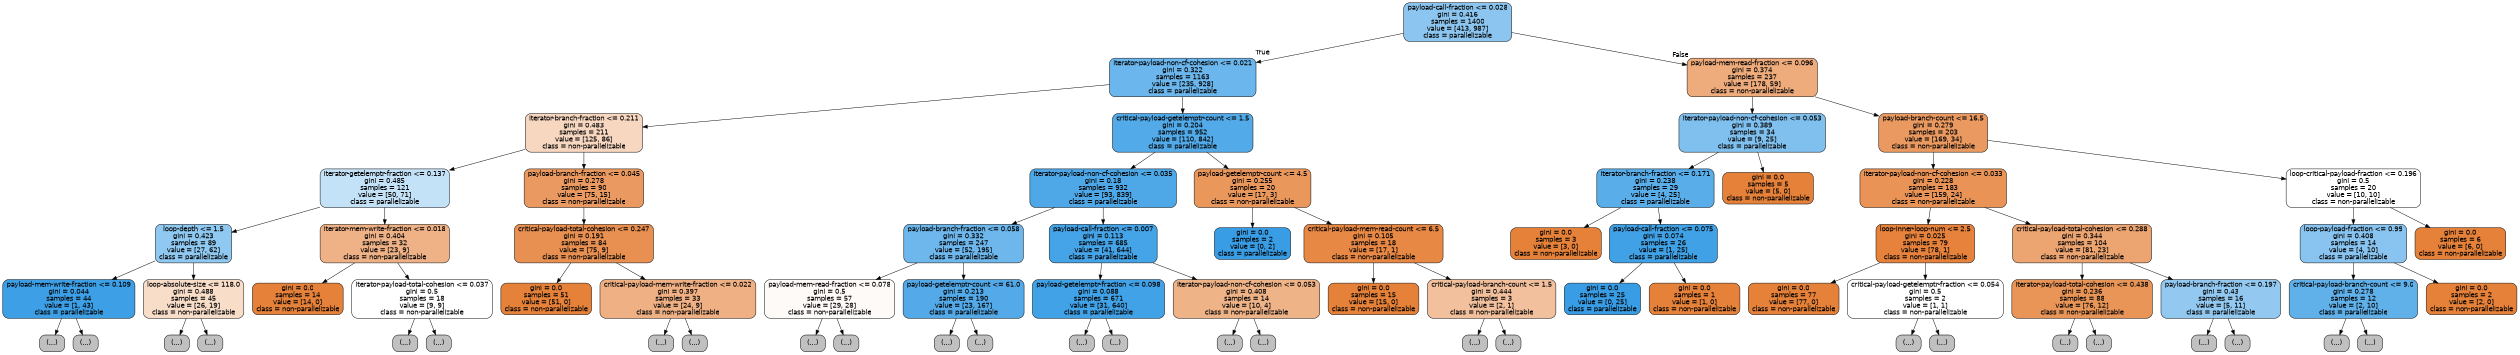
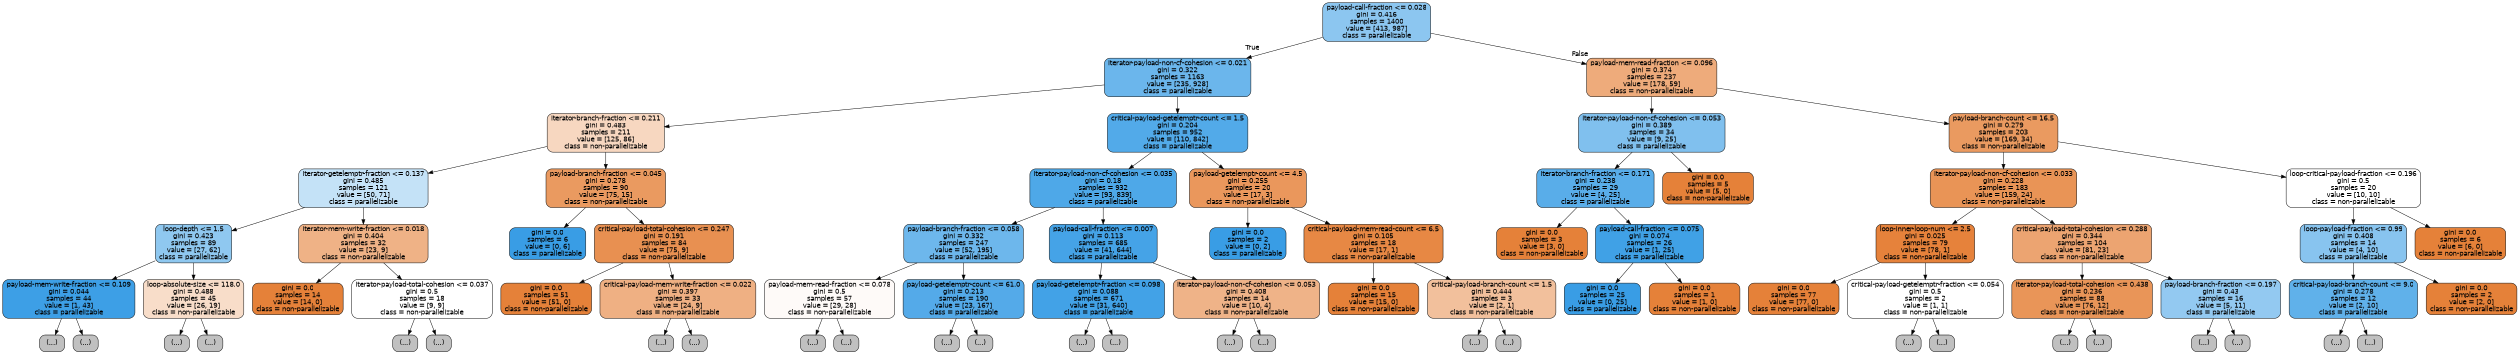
node "gini = 0.0 samples = 6 value = [0, 6] class = parallelizable": added
